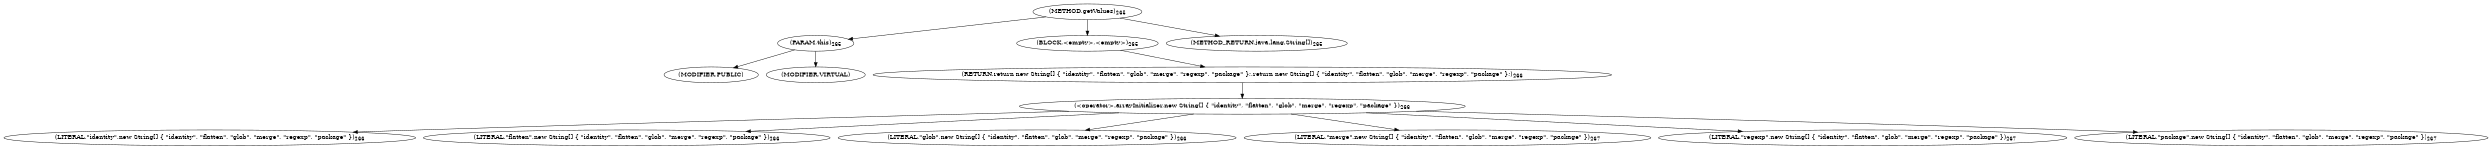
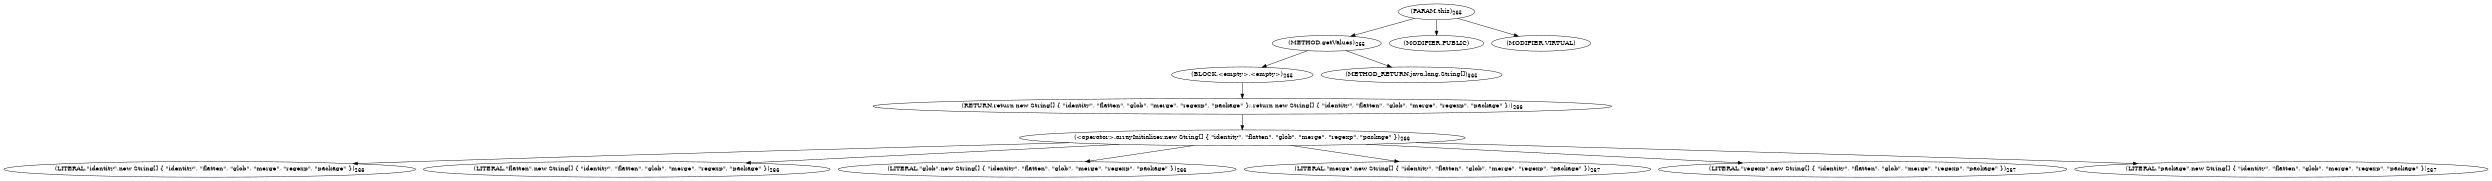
edge "(METHOD,getValues)" -> "(PARAM,this)": reversed
node "(METHOD_RETURN,java.lang.String[])": text "265" -> "365"
